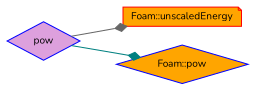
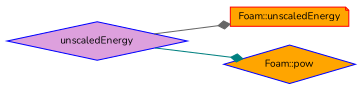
node "pow": label "pow" -> "unscaledEnergy"
